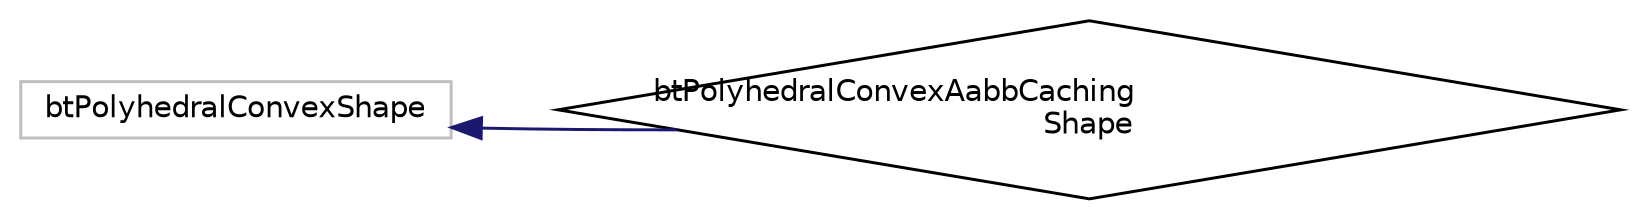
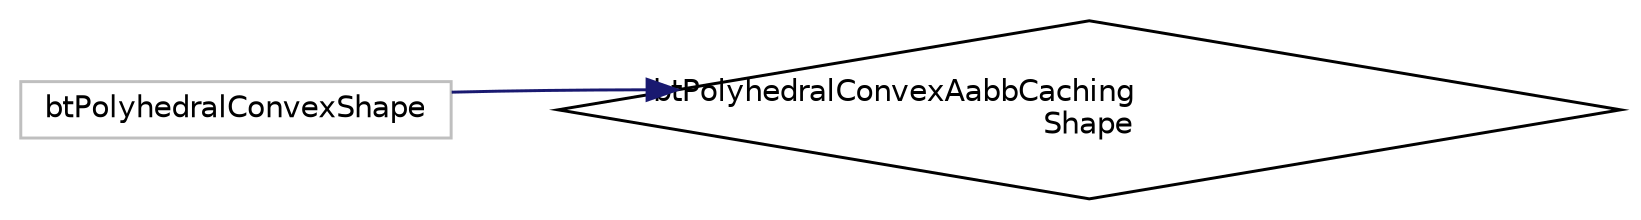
edge "btPolyhedralConvexAabbCaching Shape" -> "btPolyhedralConvexShape": reversed
